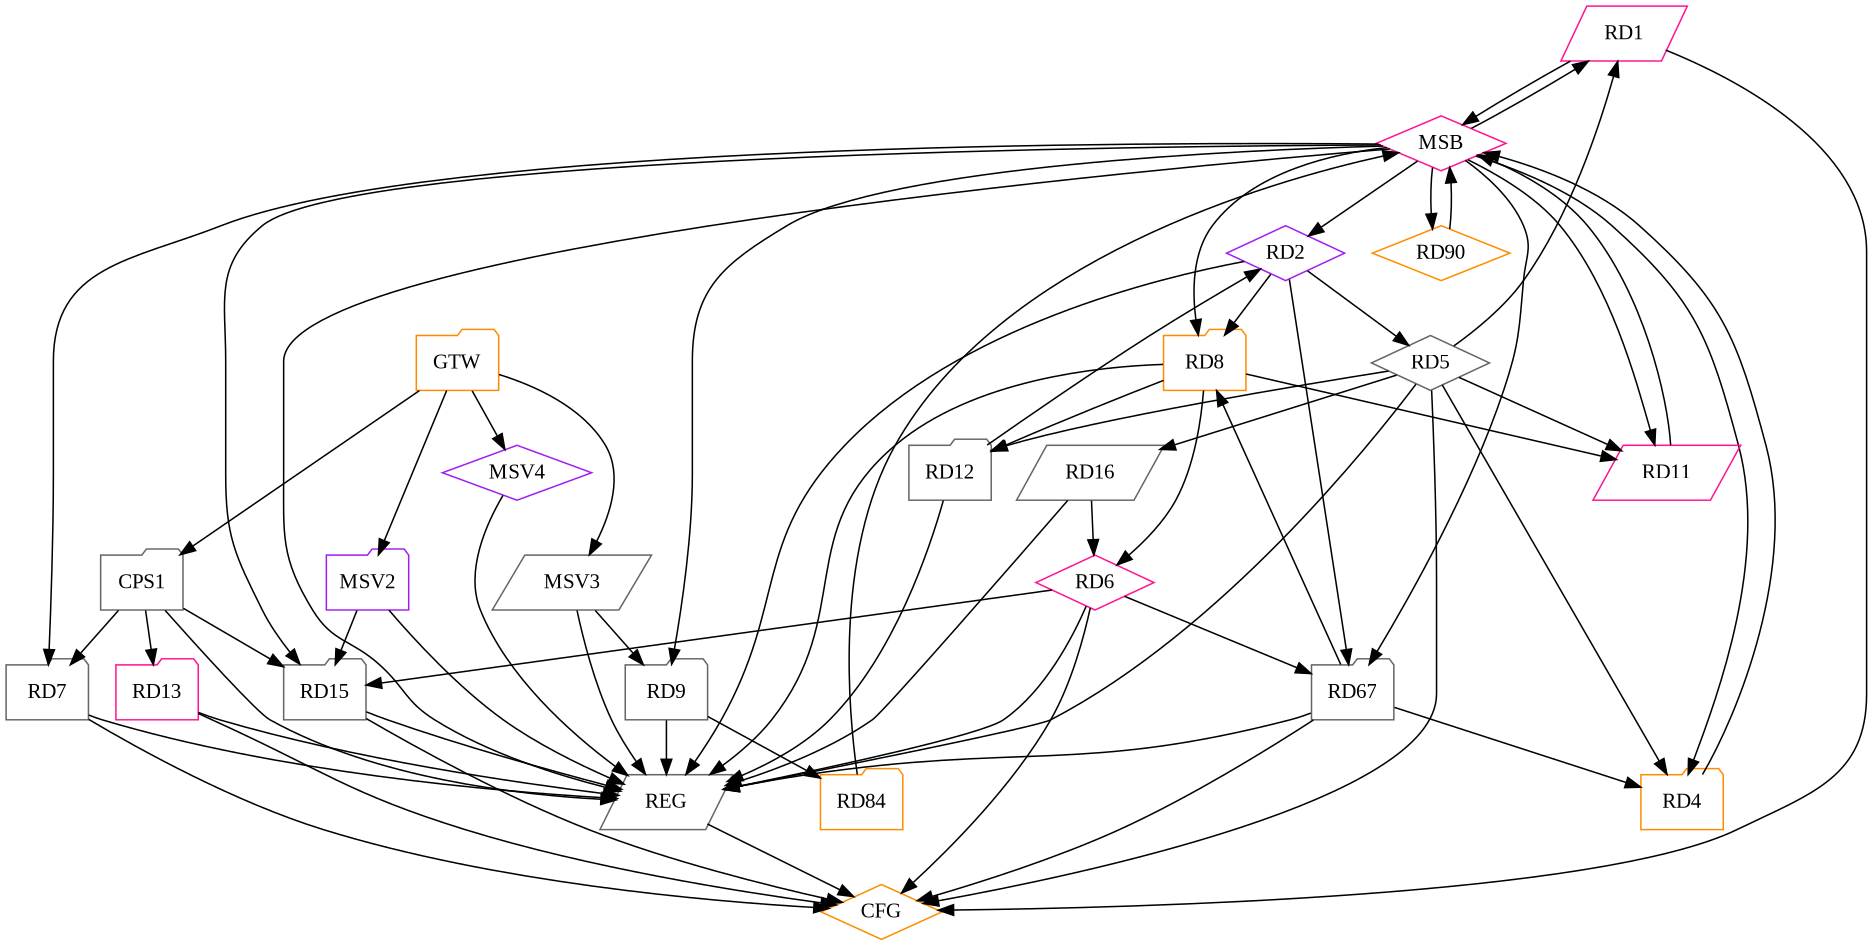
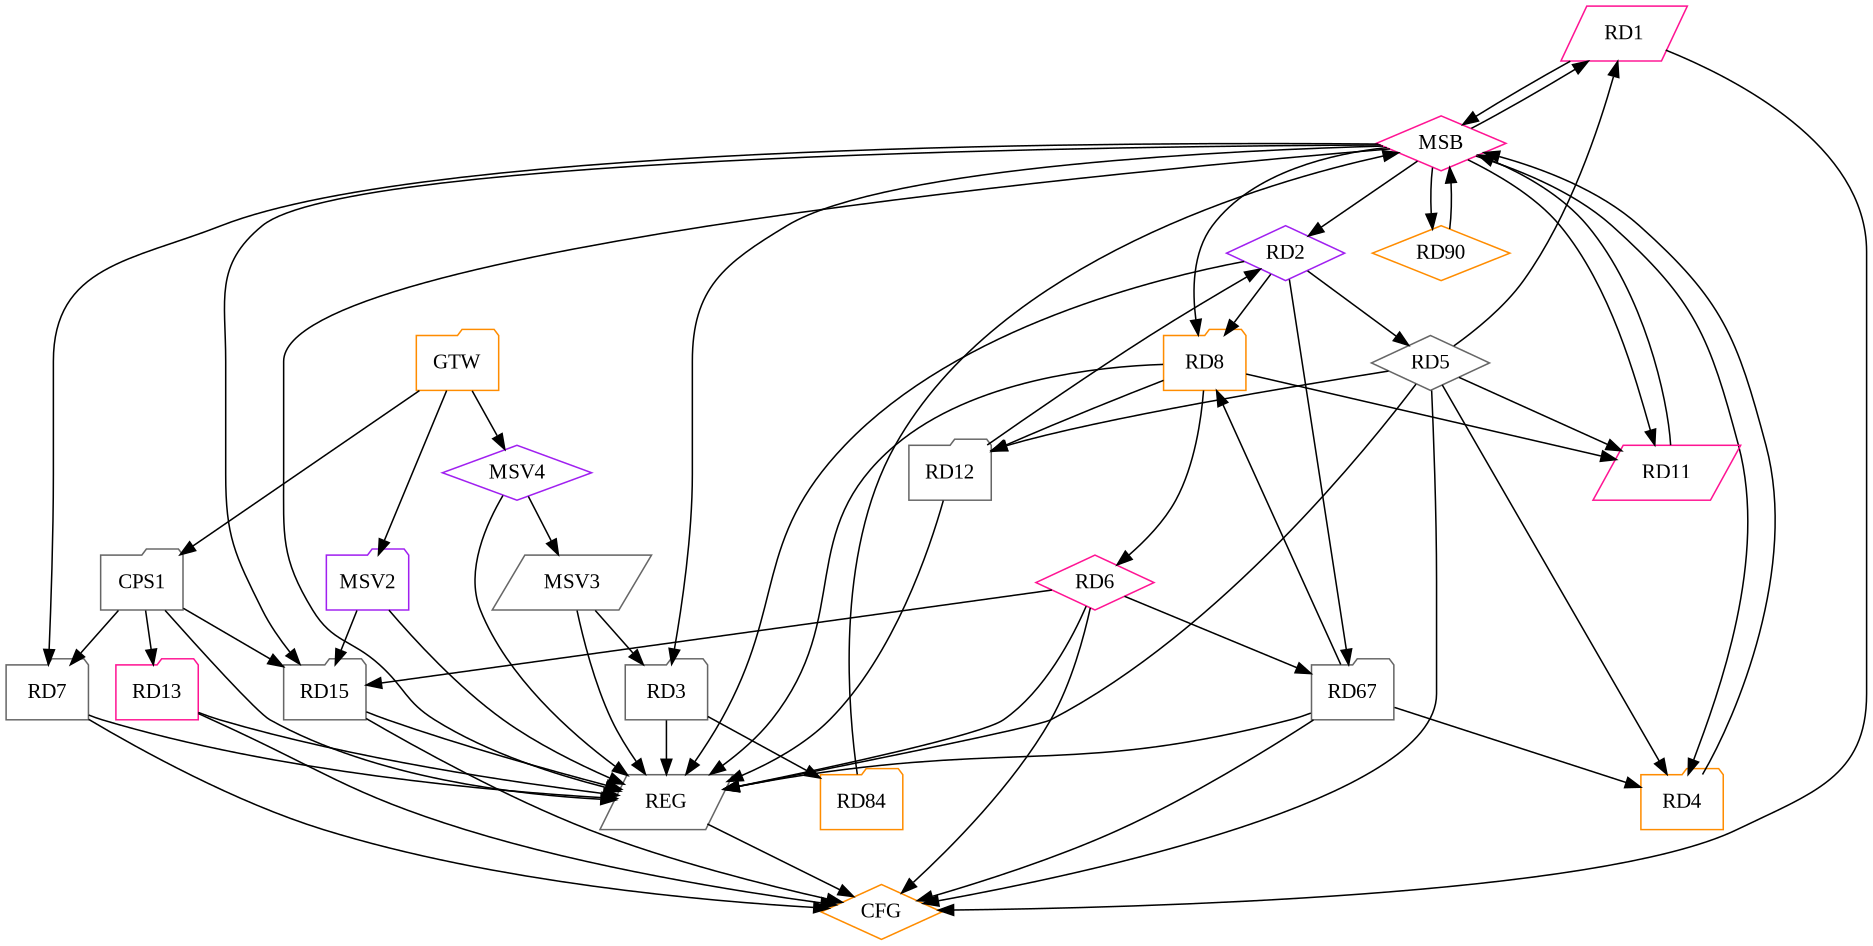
edge "MSB" -> "RD67": removed
edge "GTW" -> "MSV3": now "MSV4" -> "MSV3"
node "RD16": removed
node "RD9": label "RD9" -> "RD3"
